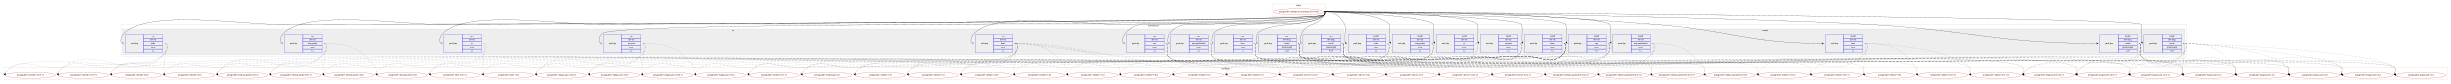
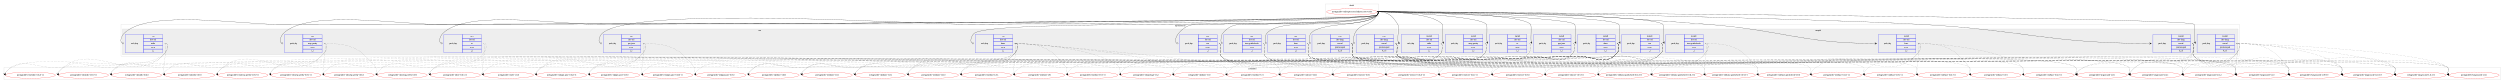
node "portage://dev-ml/core-0.15.0": added
